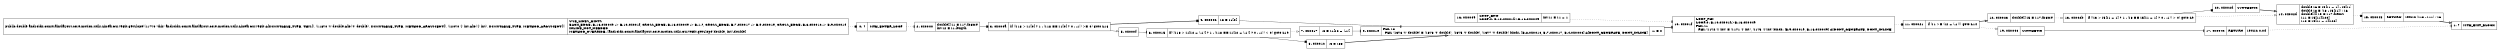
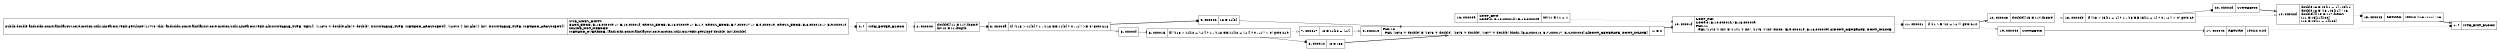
node "0: ?": text "MTH_ENTER_LOOP" -> "MTH_ENTER_BLOCK"
edge "17: 0x004c" -> "1: ?": arrowhead tee -> box
edge "7: 0x0017" -> "9: 0x001e": arrowhead tee -> onormal
